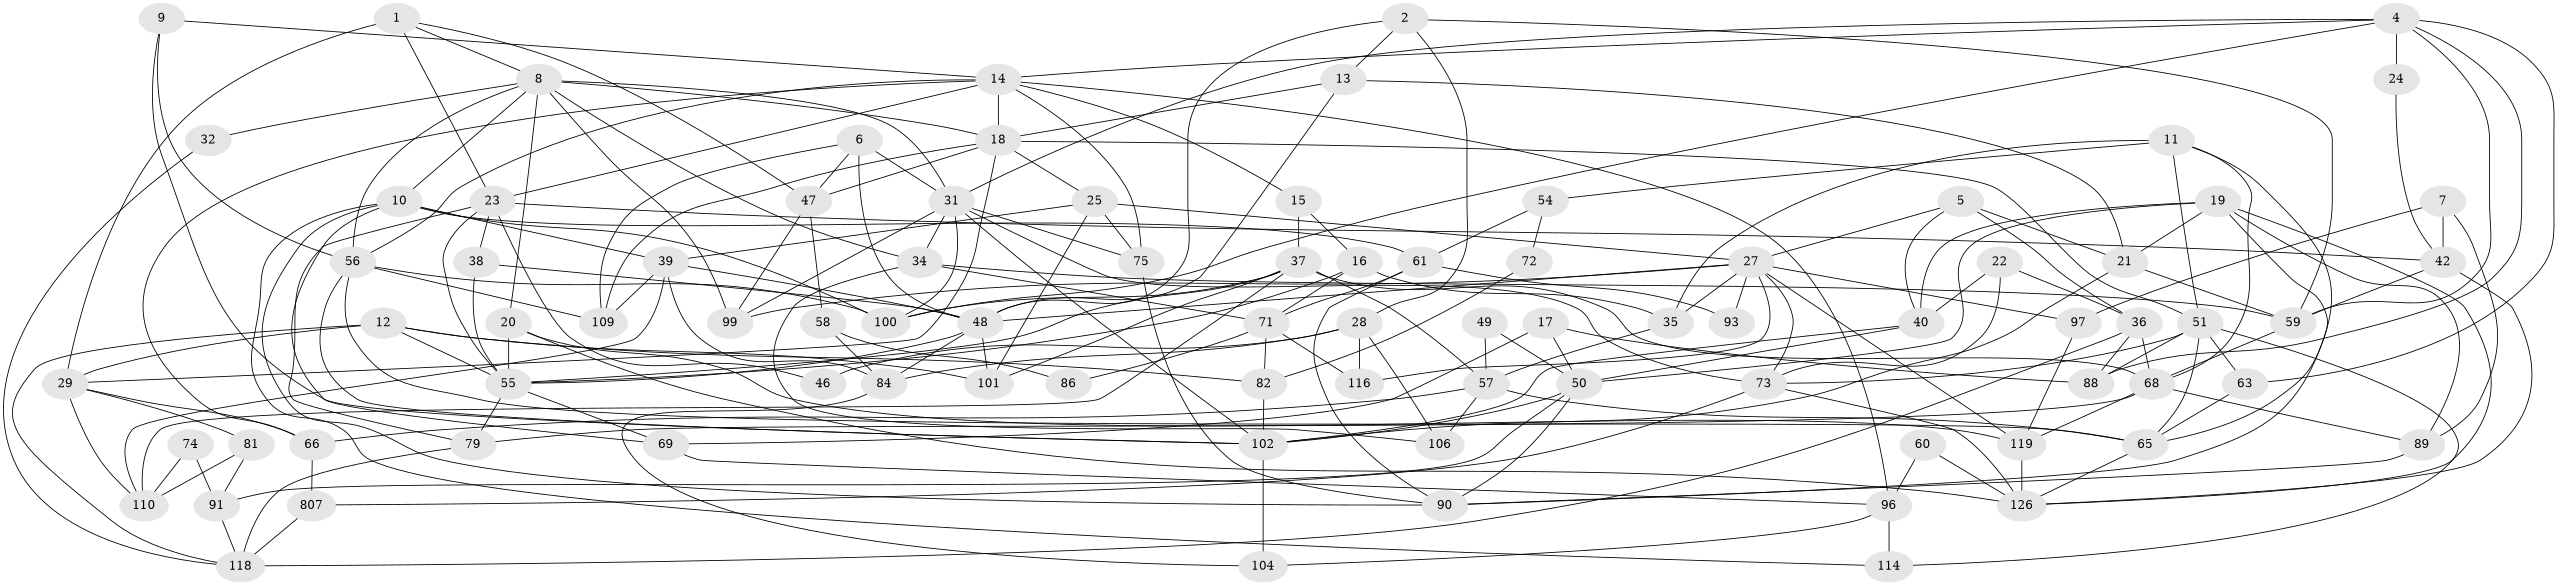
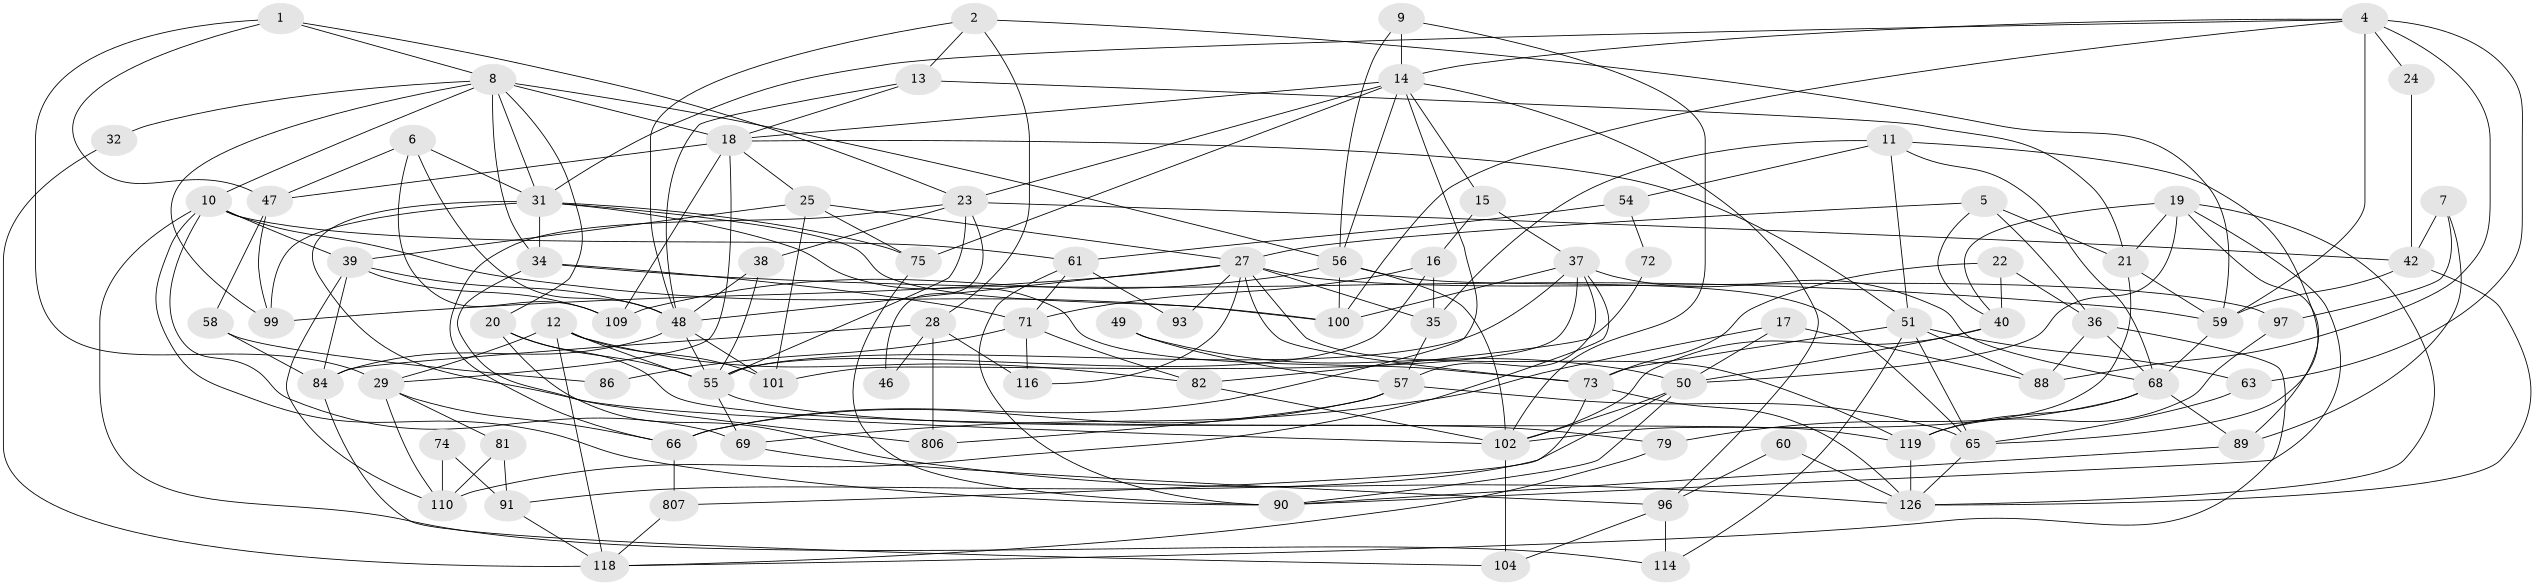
edge "23" -- "79": now "23" -- "66"
node "106": label "106" -> "806"
